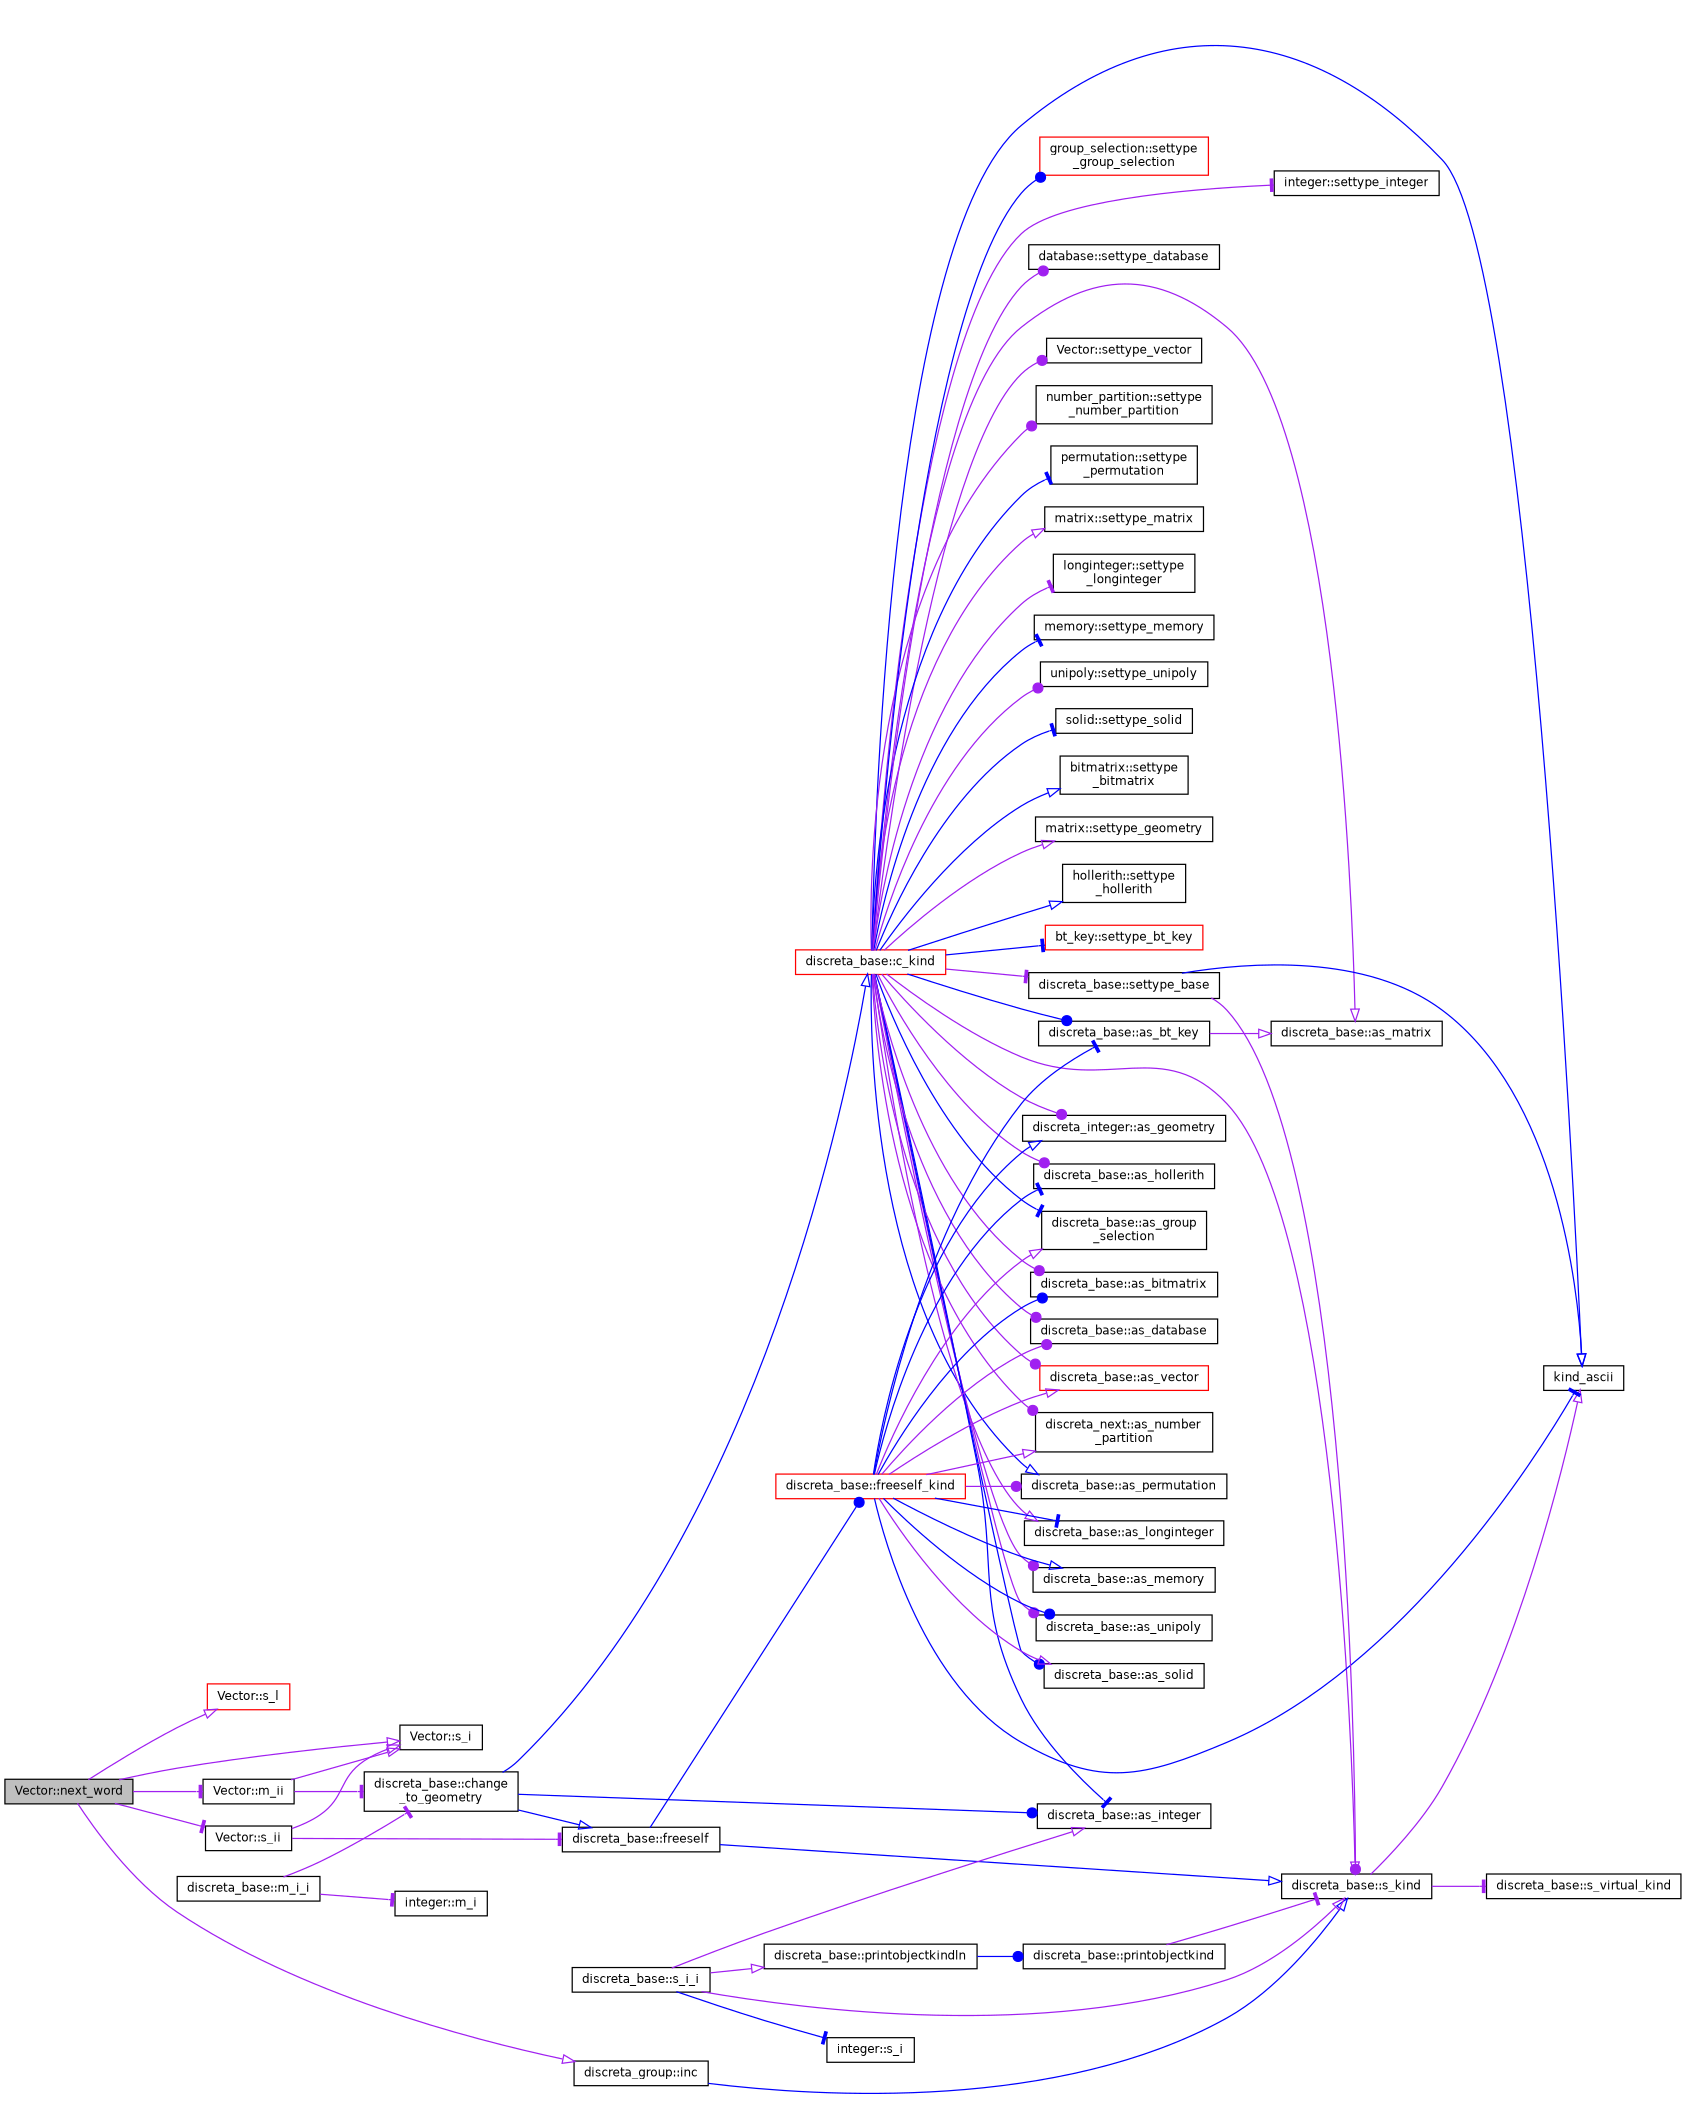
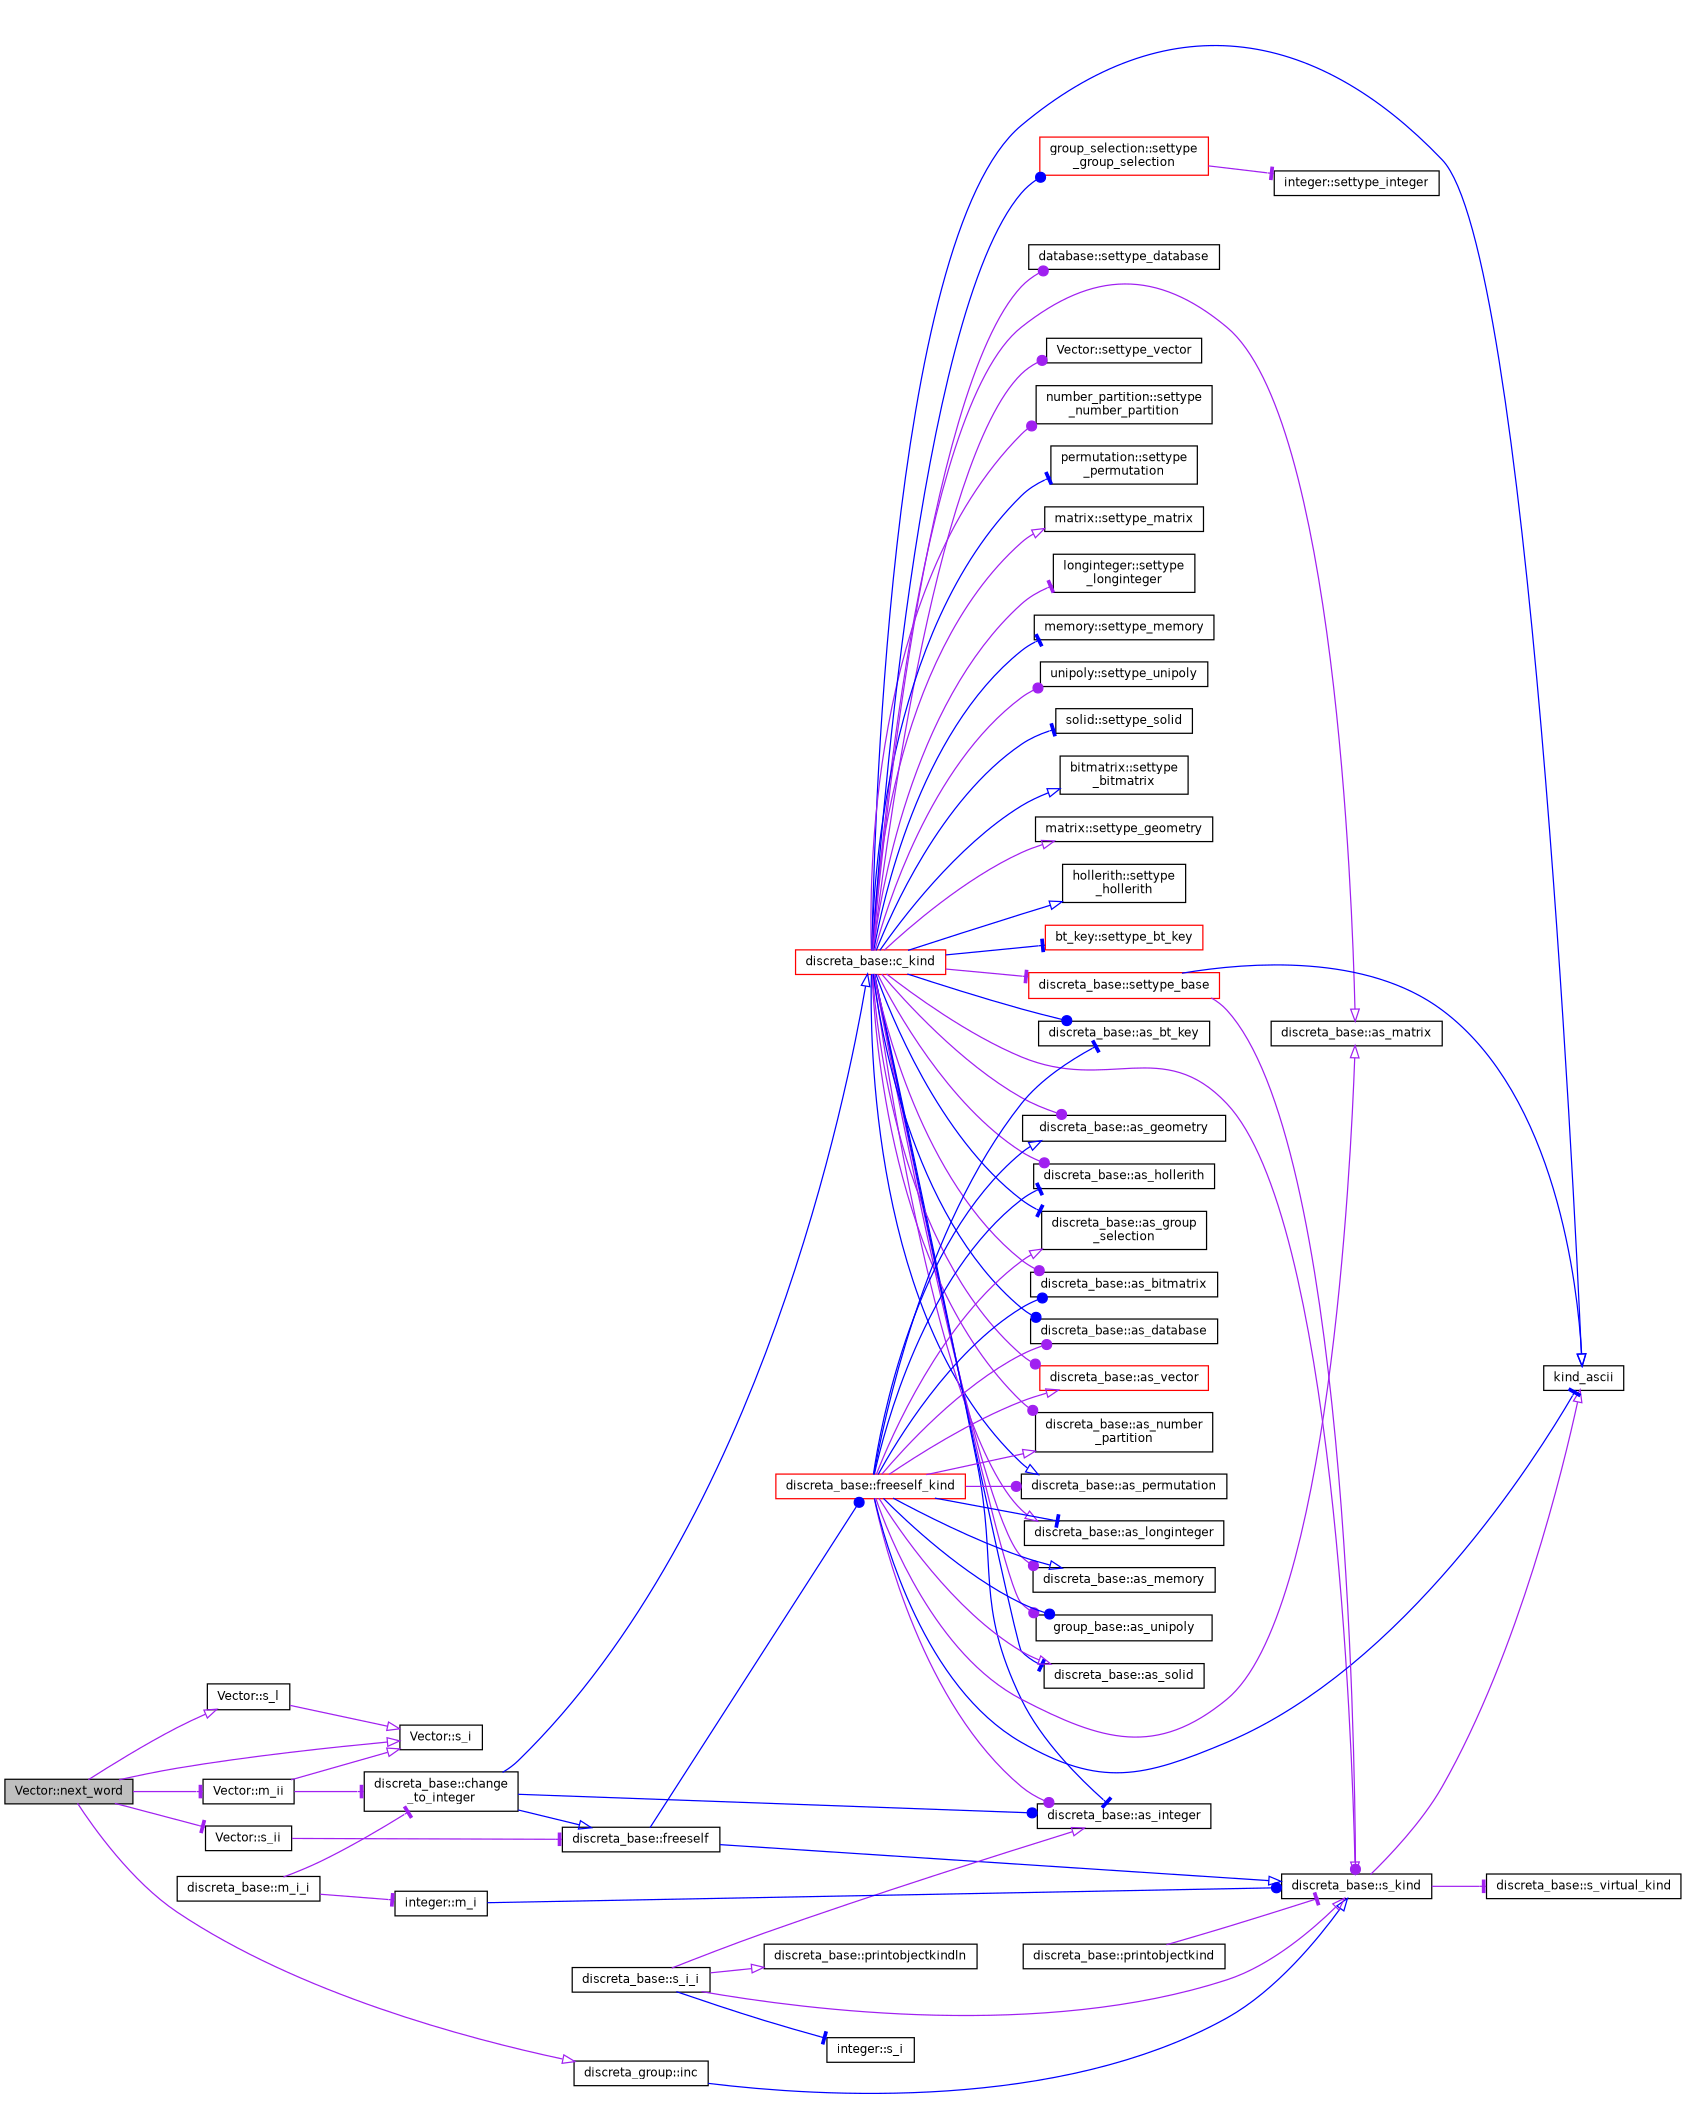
edge "discreta_base::c_kind" -> "integer::settype_integer": now "group_selection::settype _group_selection" -> "integer::settype_integer"
node "discreta_base::settype_base": color black -> red
edge "discreta_base::as_bt_key" -> "discreta_base::as_matrix": now "discreta_base::freeself_kind" -> "discreta_base::as_matrix"
node "discreta_integer::as_geometry": label "discreta_integer::as_geometry" -> "discreta_base::as_geometry"
edge "discreta_base::c_kind" -> "discreta_base::as_database": color purple -> blue
edge "discreta_base::c_kind" -> "discreta_base::as_solid": arrowhead dot -> tee
node "discreta_next::as_number _partition": label "discreta_next::as_number _partition" -> "discreta_base::as_number _partition"
node "discreta_base::as_unipoly": label "discreta_base::as_unipoly" -> "group_base::as_unipoly"
edge "discreta_base::freeself_kind" -> "discreta_base::as_integer": added
node "Vector::s_l": color red -> black
edge "Vector::s_ii" -> "Vector::s_i": now "Vector::s_l" -> "Vector::s_i"
node "discreta_base::change _to_geometry": label "discreta_base::change _to_geometry" -> "discreta_base::change _to_integer"
edge "integer::m_i" -> "discreta_base::s_kind": added
edge "discreta_base::printobjectkindln" -> "discreta_base::printobjectkind": removed
